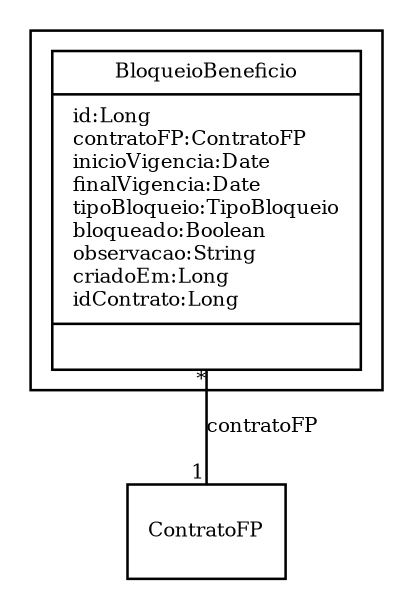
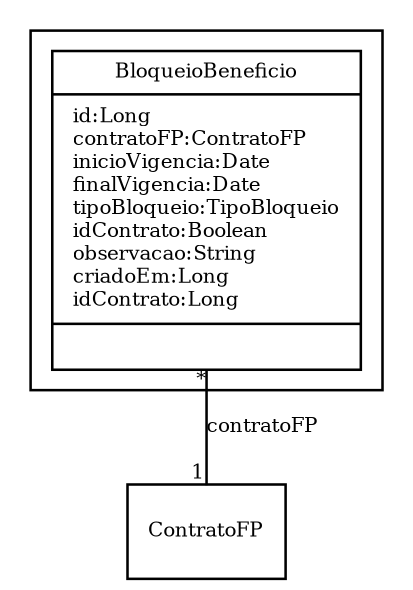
node "BloqueioBeneficio": text "bloqueado:Boolean" -> "idContrato:Boolean"
